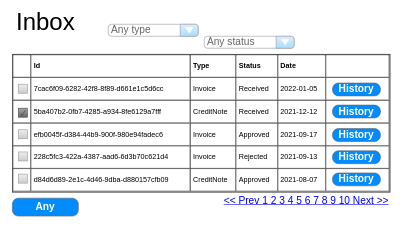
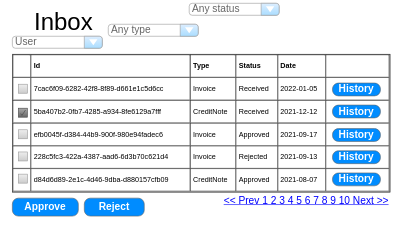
node "Inbox": moved (45, 21) -> (63, 21)
node "User": added
node "Any status": moved (249, 42) -> (234, 9)
node "Any": label "Any" -> "Approve"
node "Reject": added
